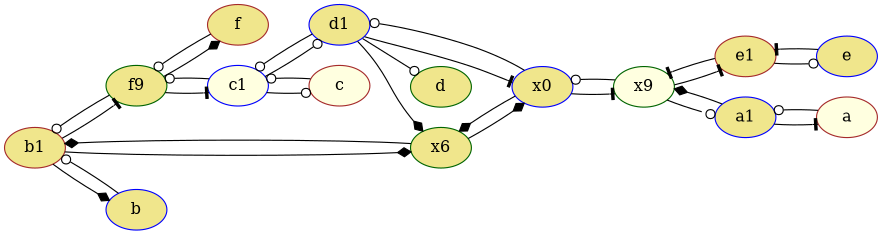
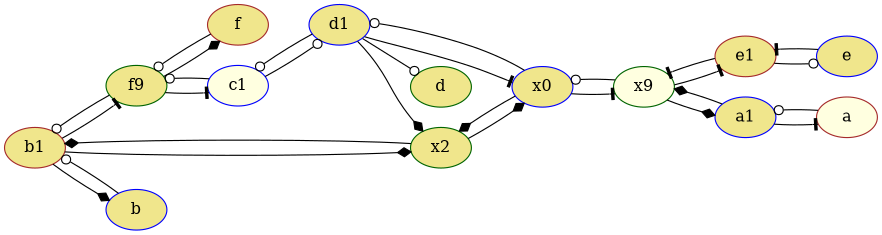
node "c": removed
edge "x9" -> "a1": arrowhead odot -> diamond
node "x6": label "x6" -> "x2"
